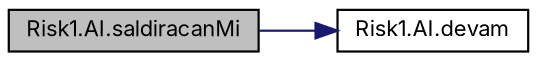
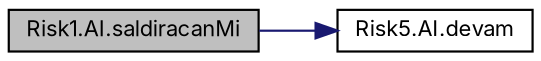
node "Risk1.AI.devam": label "Risk1.AI.devam" -> "Risk5.AI.devam"
